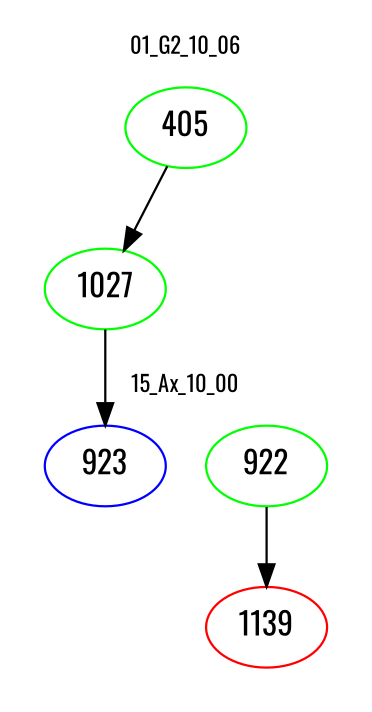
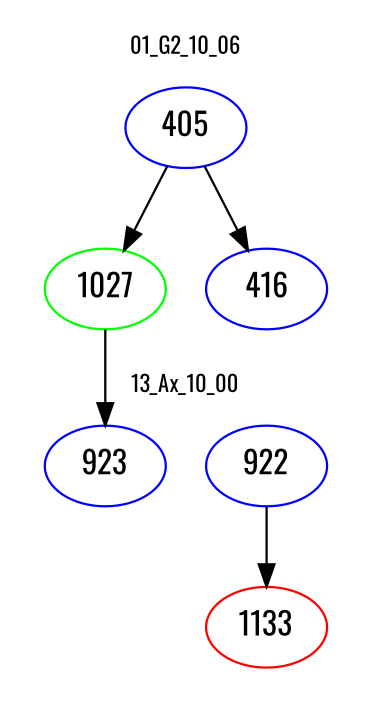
node "405": color green -> blue
node "416": added
cluster "15_Ax_10_00": label "15_Ax_10_00" -> "13_Ax_10_00"
node "922": color green -> blue
node "1139": label "1139" -> "1133"
